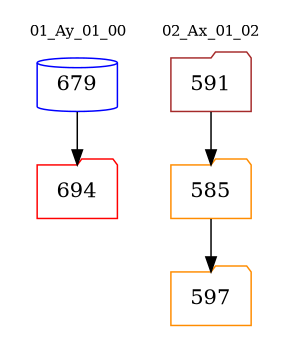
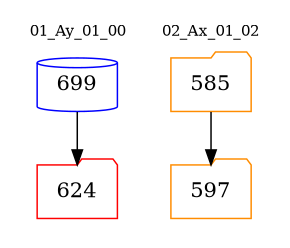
node "679": label "679" -> "699"
node "591": removed
node "694": label "694" -> "624"
